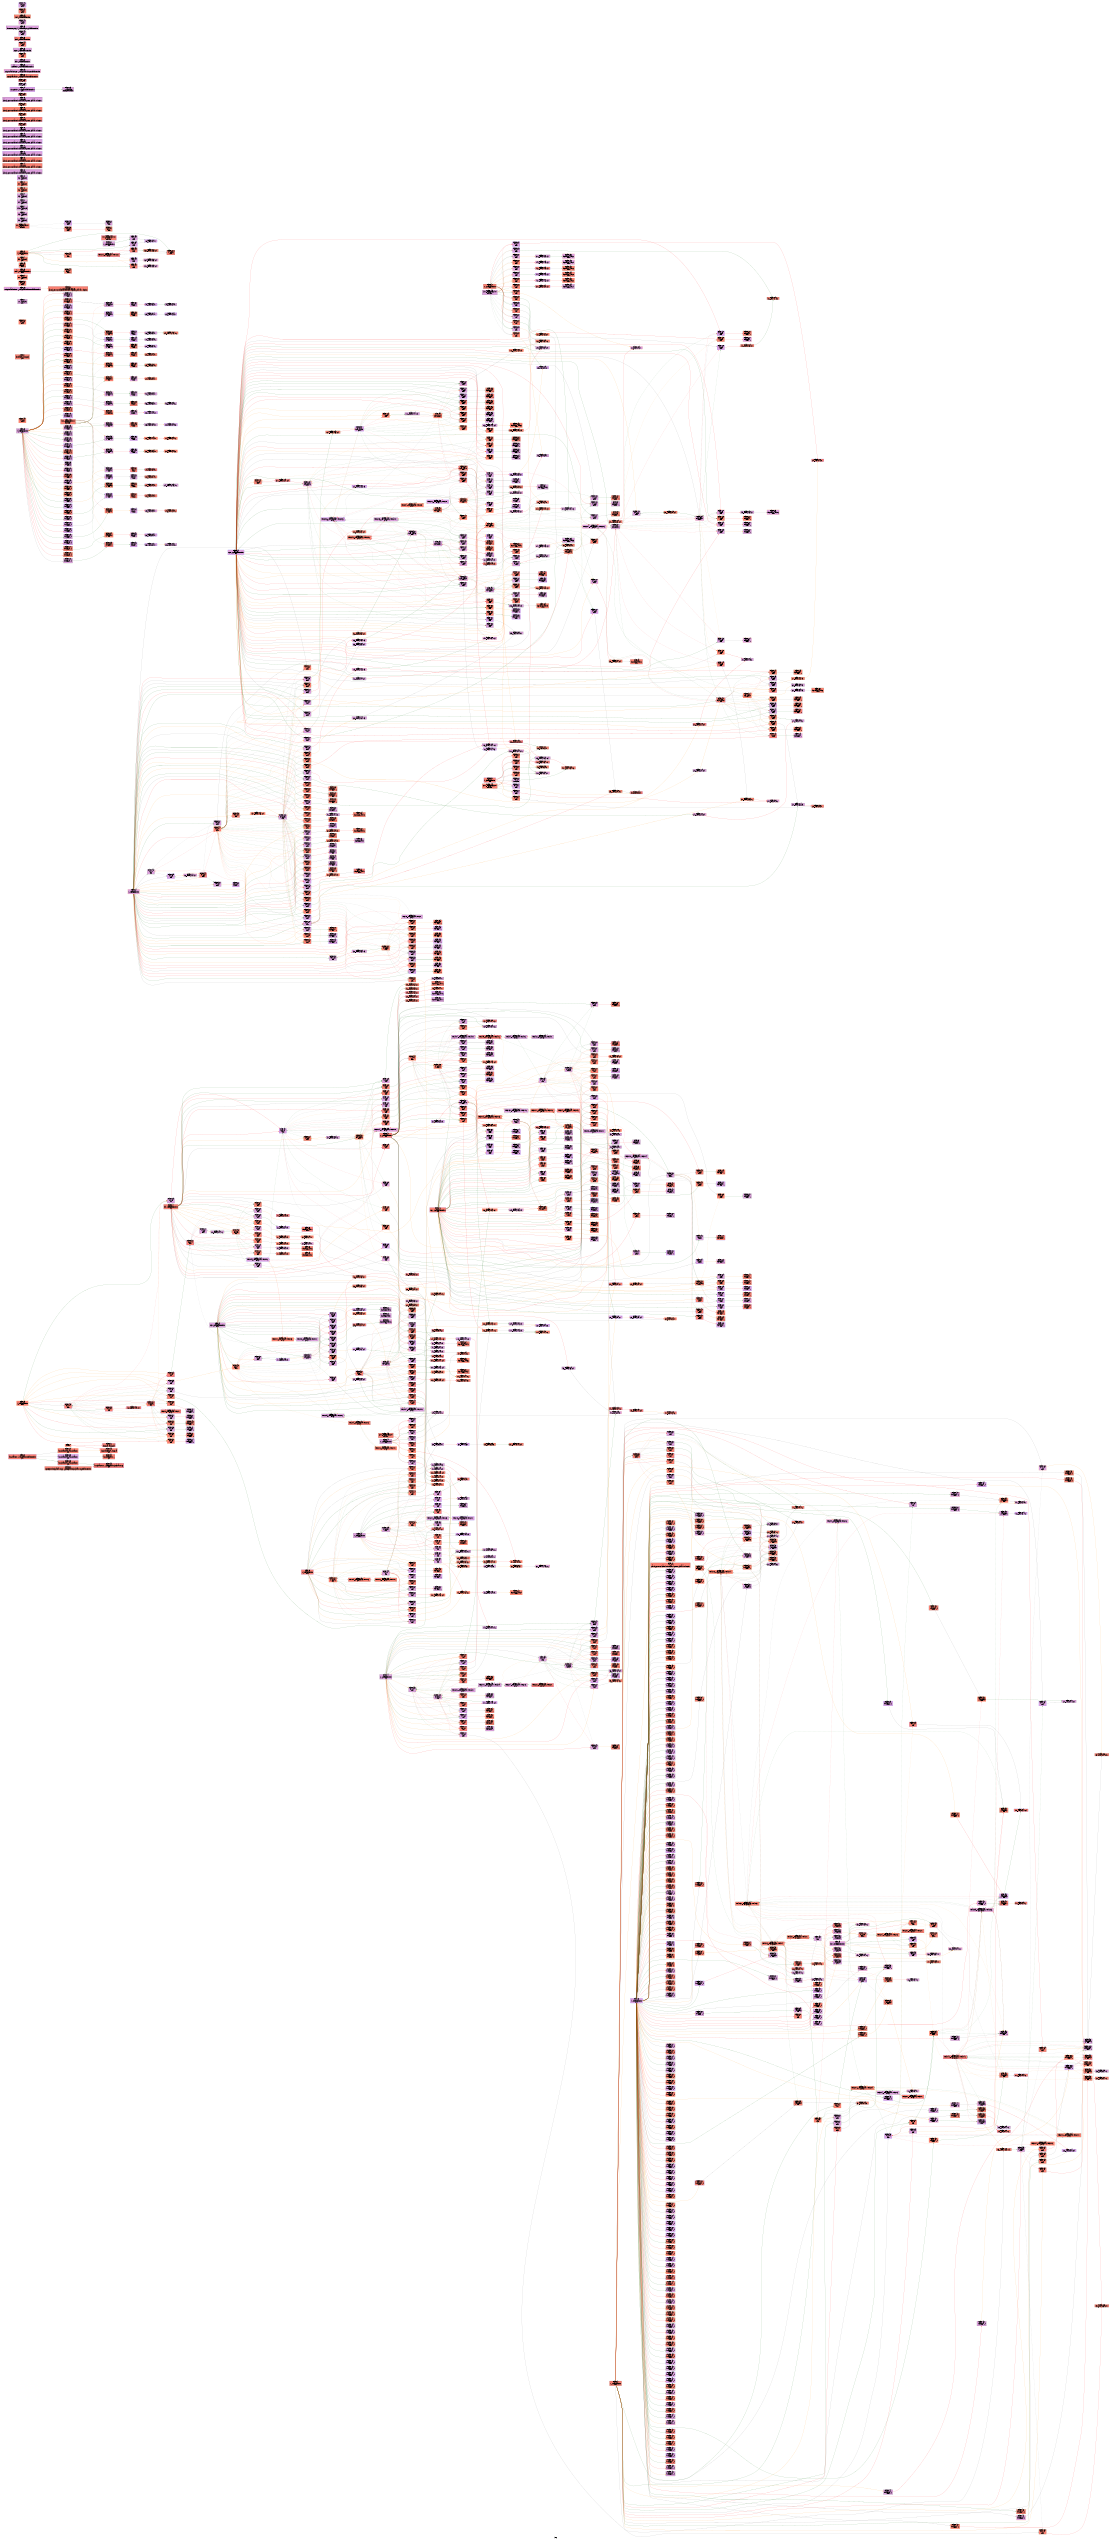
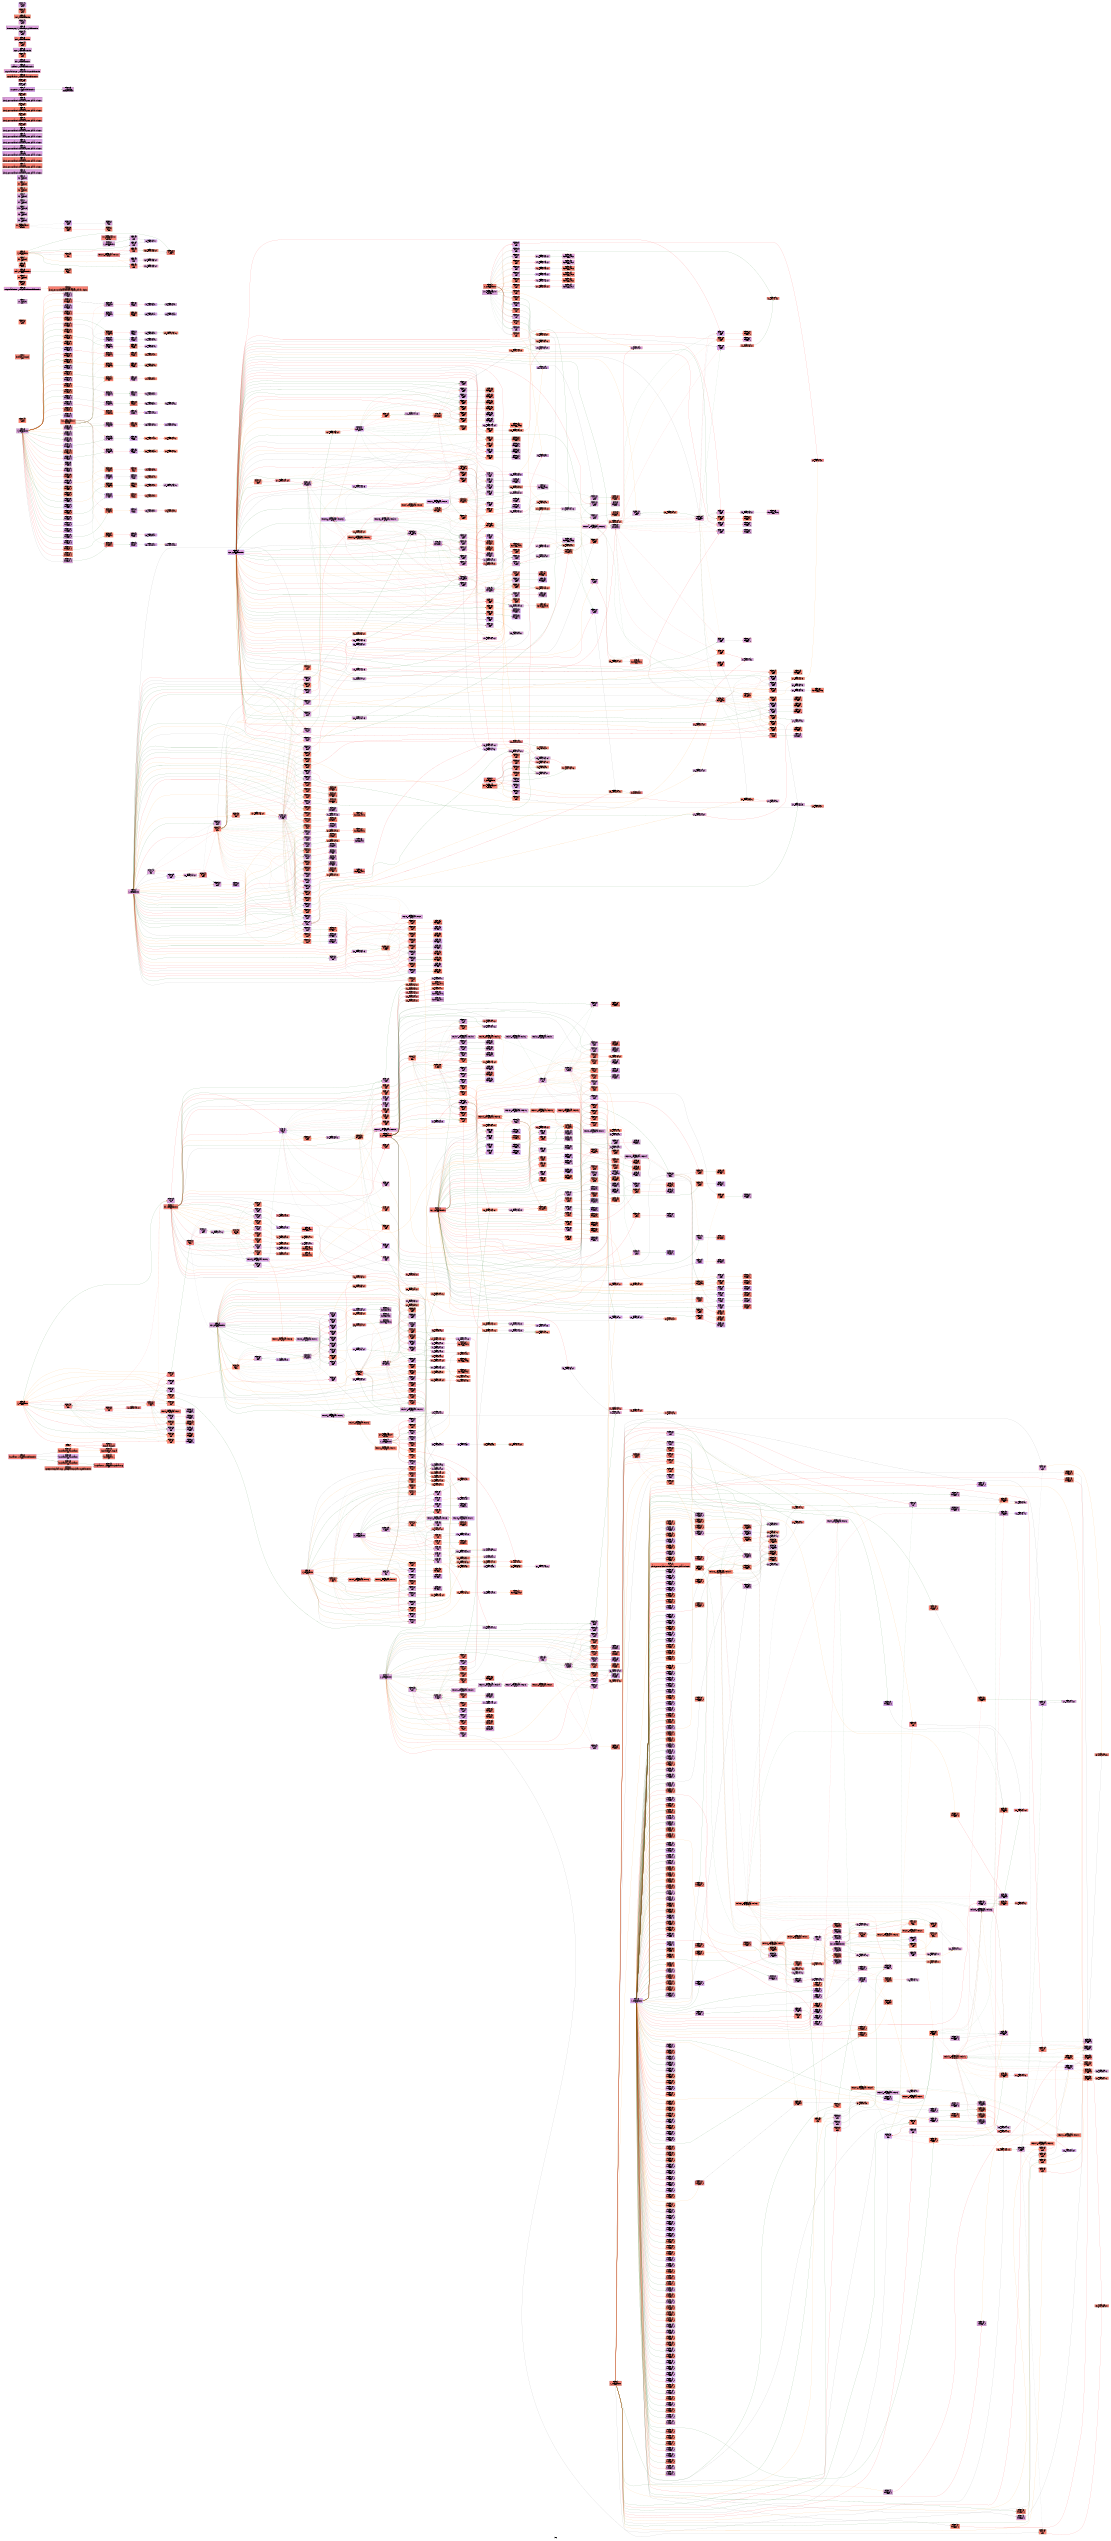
node "NodeID: 885": fillcolor plum -> salmon
node "NodeID: 216": fillcolor salmon -> plum
